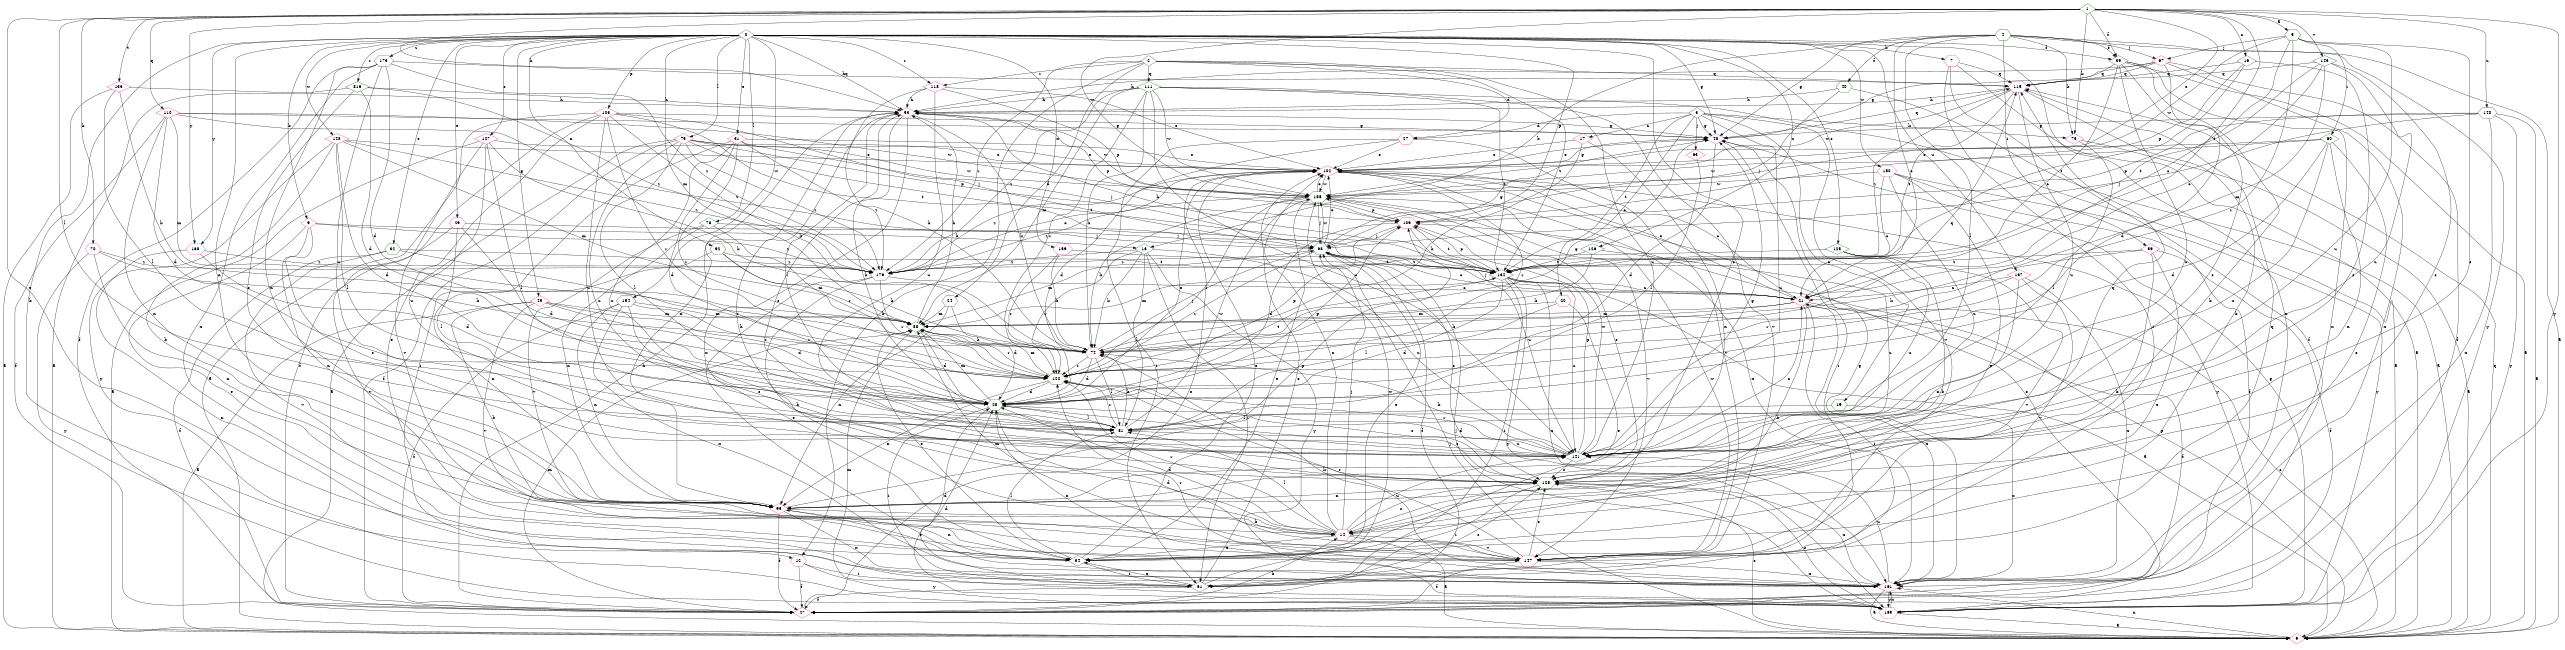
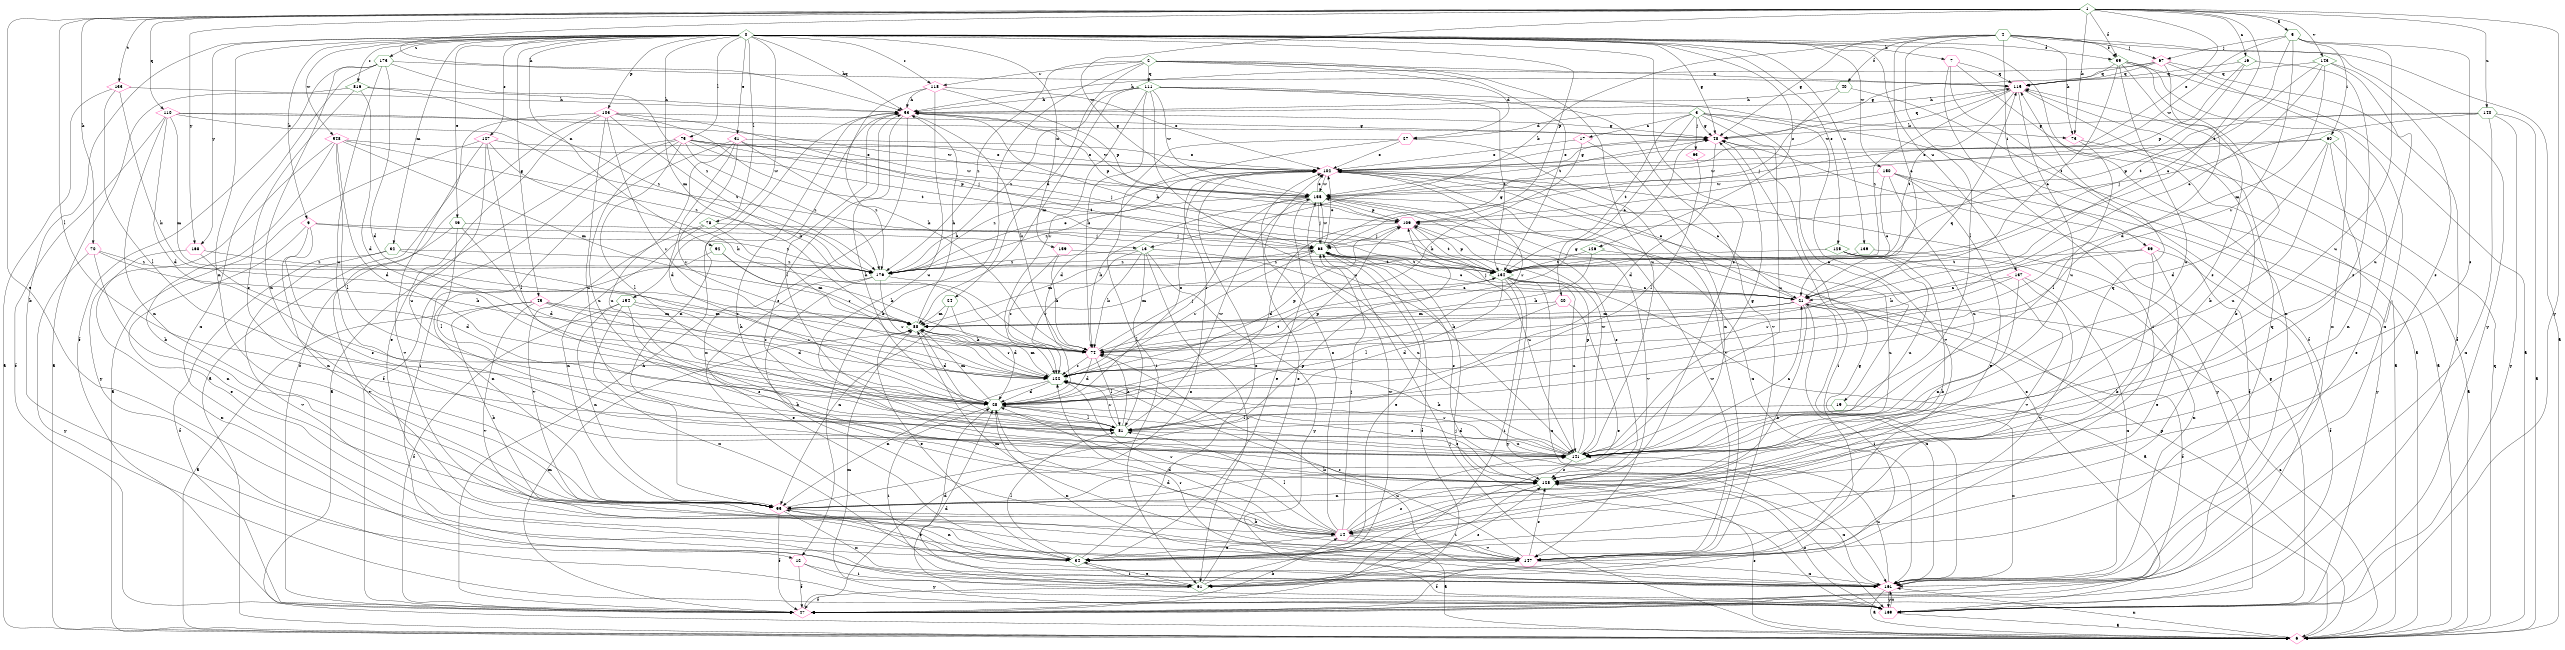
node "148": label "148" -> "548"
edge "0" -> "32": label "e" -> "m"
node "29": color deeppink -> darkgreen
node "139": added
edge "92" -> "134": removed, label "t"
